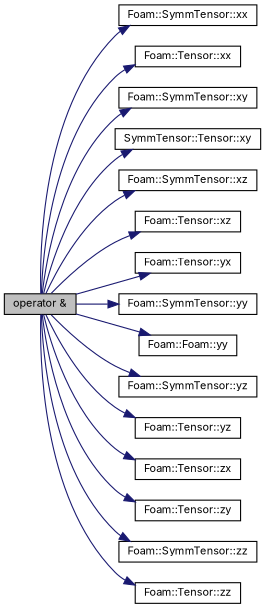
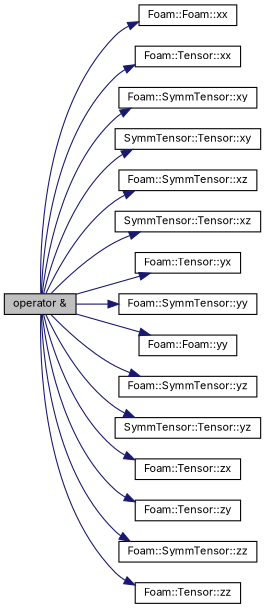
node "Foam::SymmTensor::xx": label "Foam::SymmTensor::xx" -> "Foam::Foam::xx"
node "Foam::Tensor::xz": label "Foam::Tensor::xz" -> "SymmTensor::Tensor::xz"
node "Foam::Tensor::yz": label "Foam::Tensor::yz" -> "SymmTensor::Tensor::yz"
